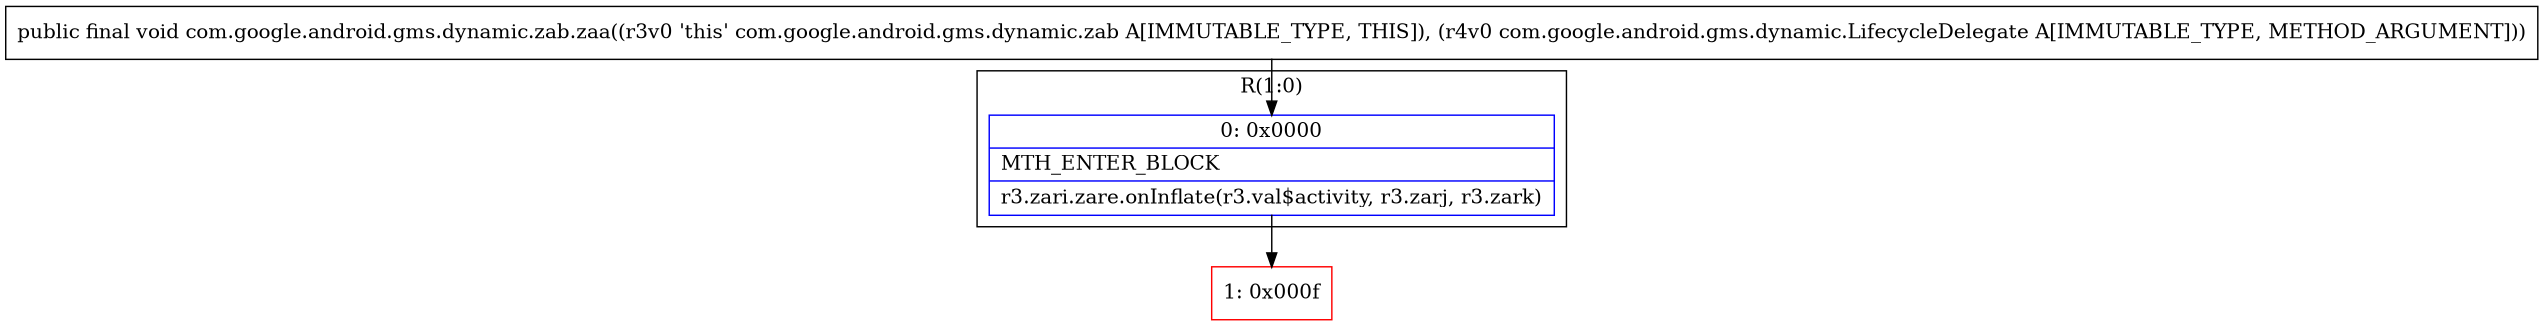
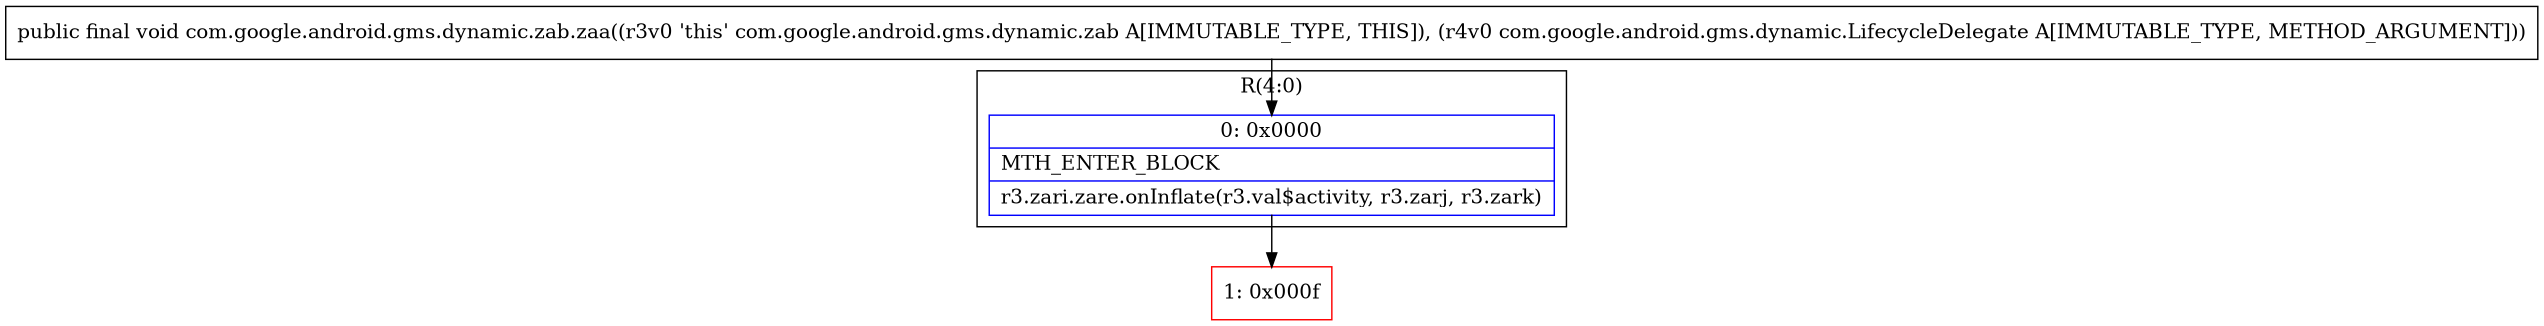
cluster "R(1:0)": label "R(1:0)" -> "R(4:0)"
